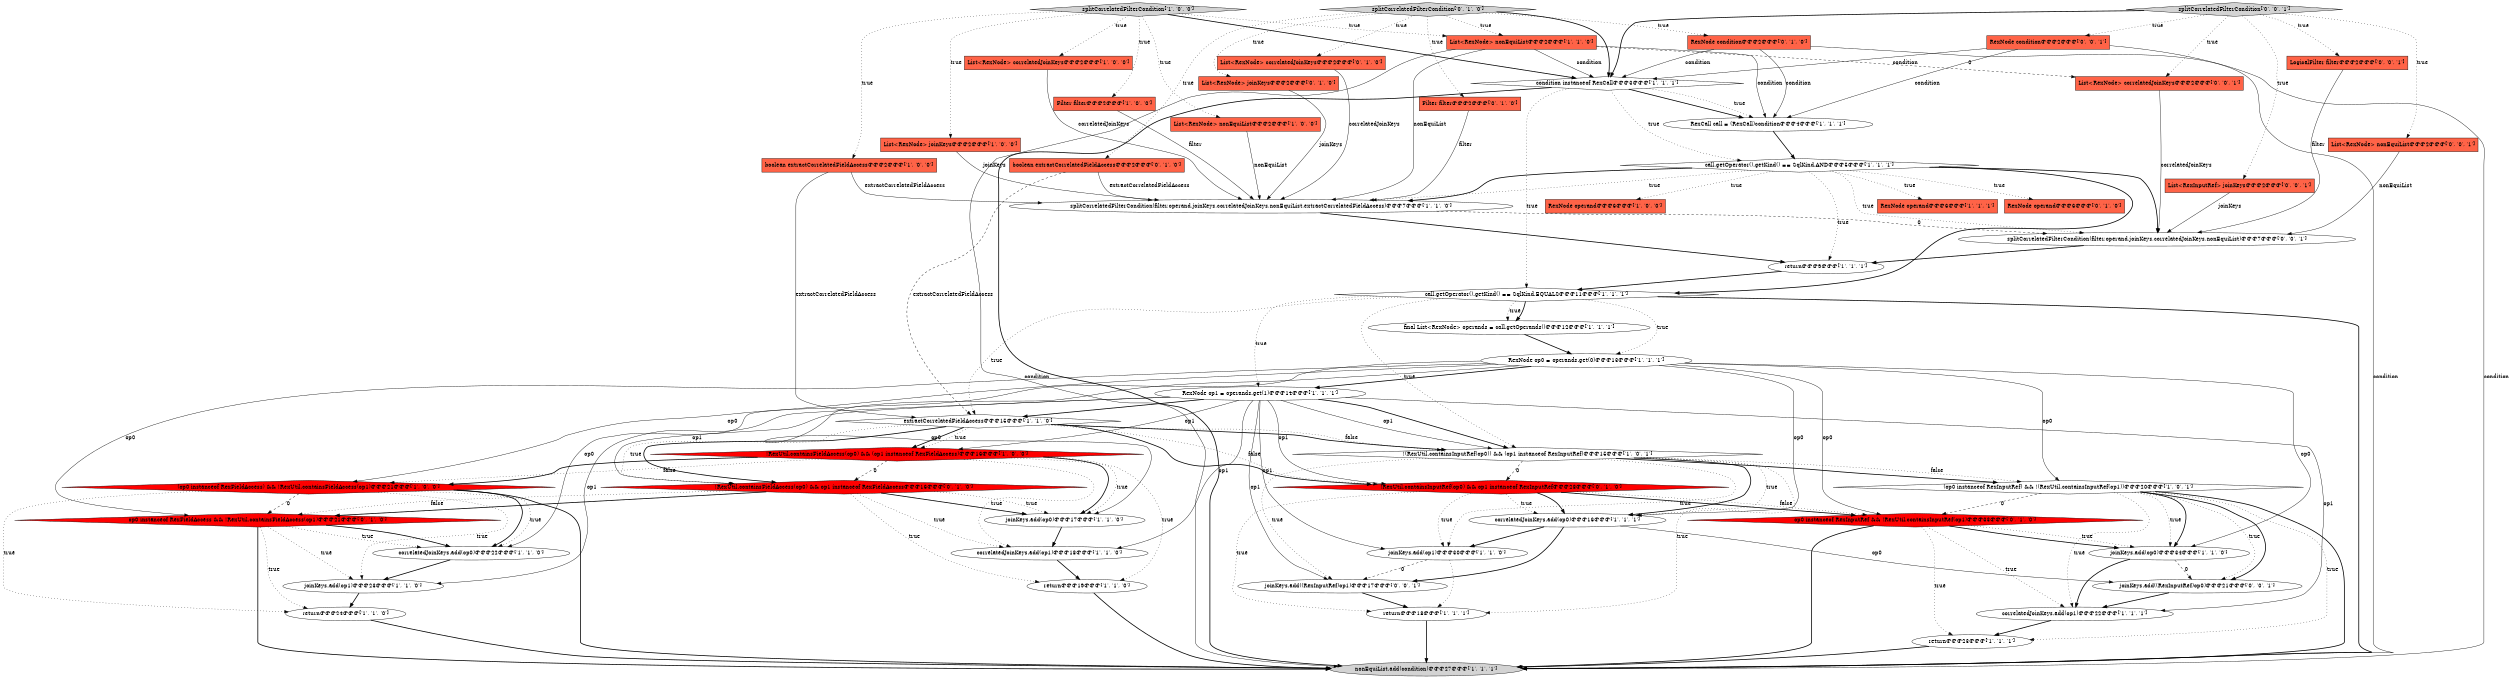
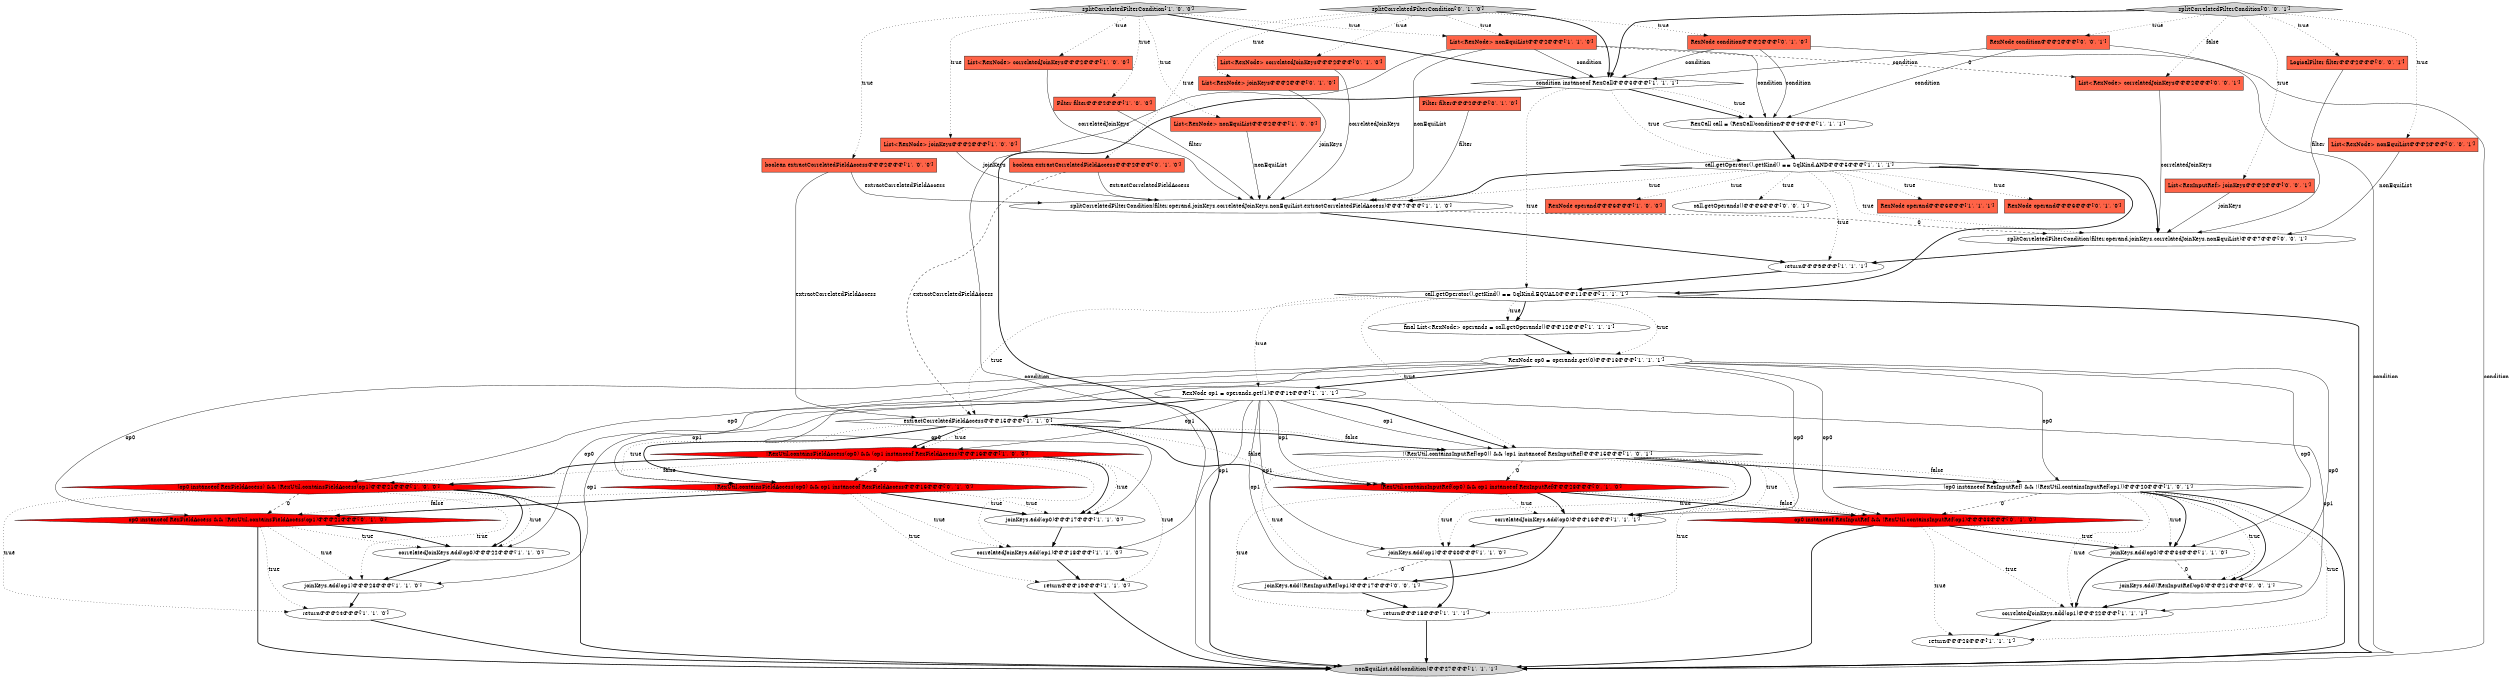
edge "splitCorrelatedFilterCondition['0', '0', '1']" -> "List<RexNode> correlatedJoinKeys@@@2@@@['0', '0', '1']": label "true" -> "false"
edge "splitCorrelatedFilterCondition['0', '1', '0']" -> "Filter filter@@@2@@@['0', '1', '0']": removed, label "true"
node "call.getOperands()@@@6@@@['0', '0', '1']": added
edge "correlatedJoinKeys.add(op0)@@@16@@@['1', '1', '1']" -> "joinKeys.add((RexInputRef)op0)@@@21@@@['0', '0', '1']": now "RexNode op0 = operands.get(0)@@@13@@@['1', '1', '1']" -> "joinKeys.add((RexInputRef)op0)@@@21@@@['0', '0', '1']"
edge "joinKeys.add(op1)@@@30@@@['1', '1', '0']" -> "return@@@18@@@['1', '1', '1']": style dotted -> bold
edge "return@@@23@@@['1', '1', '1']" -> "nonEquiList.add(condition)@@@27@@@['1', '1', '1']": removed
